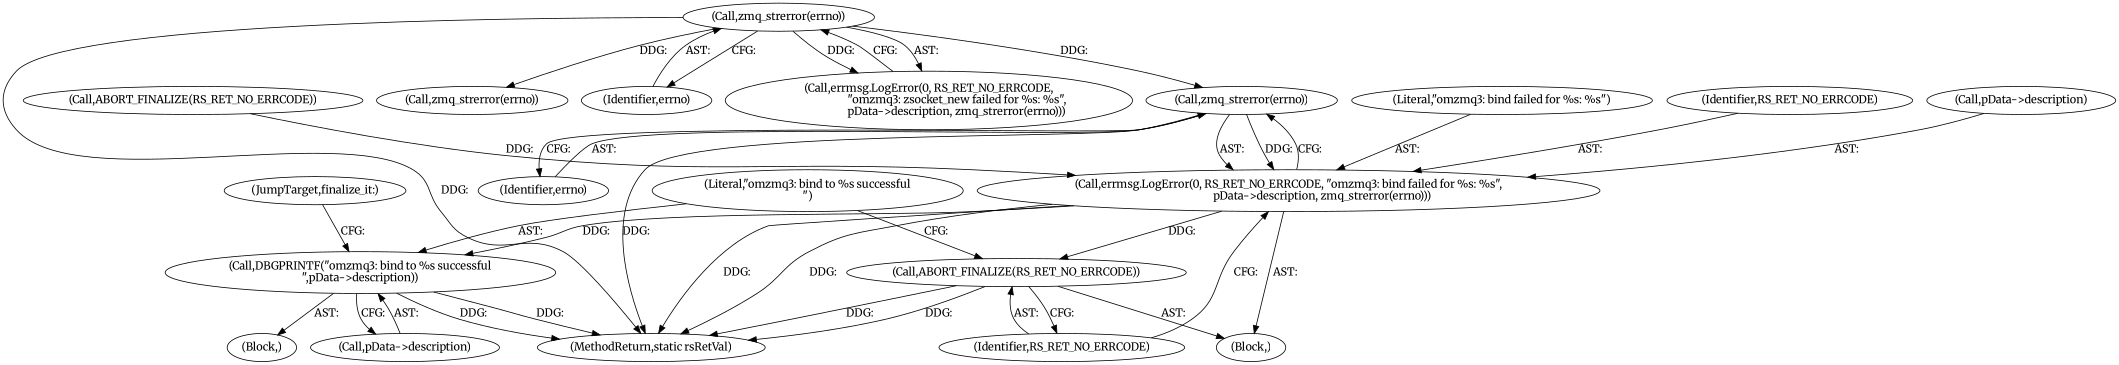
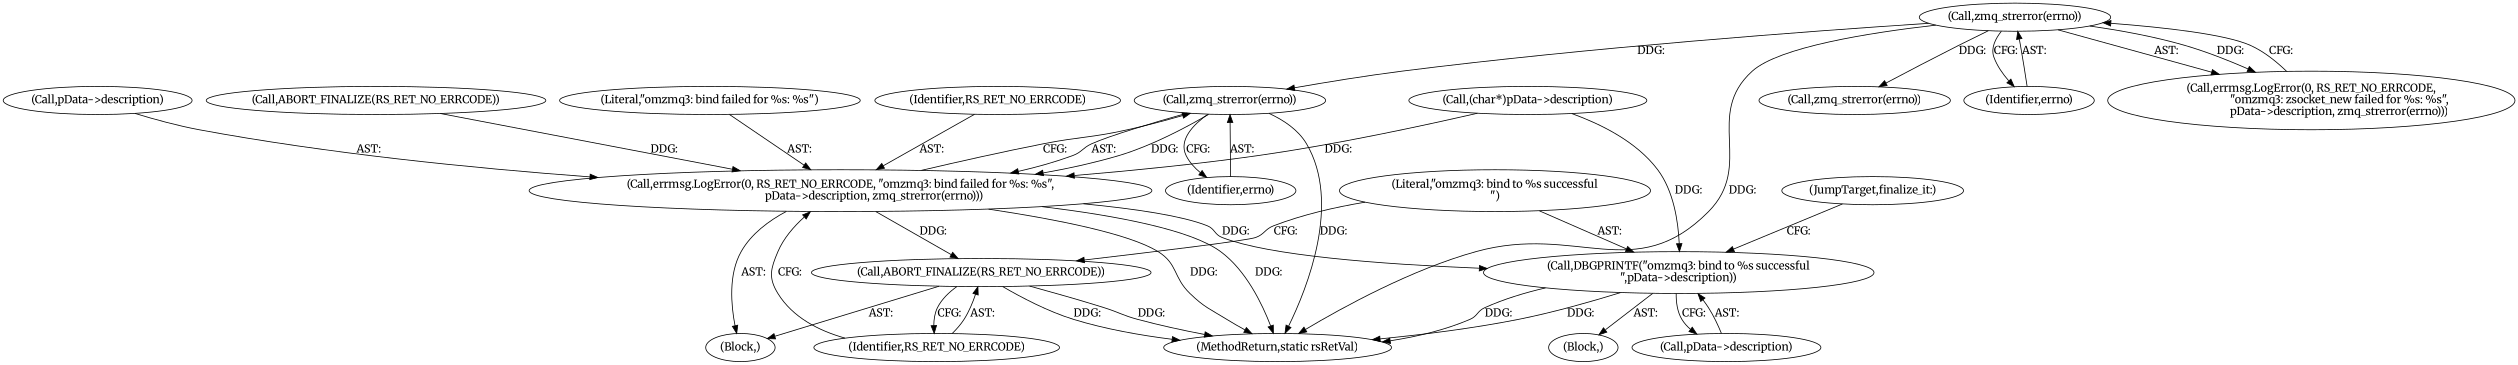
node "(Call,(char*)pData->description)": added
